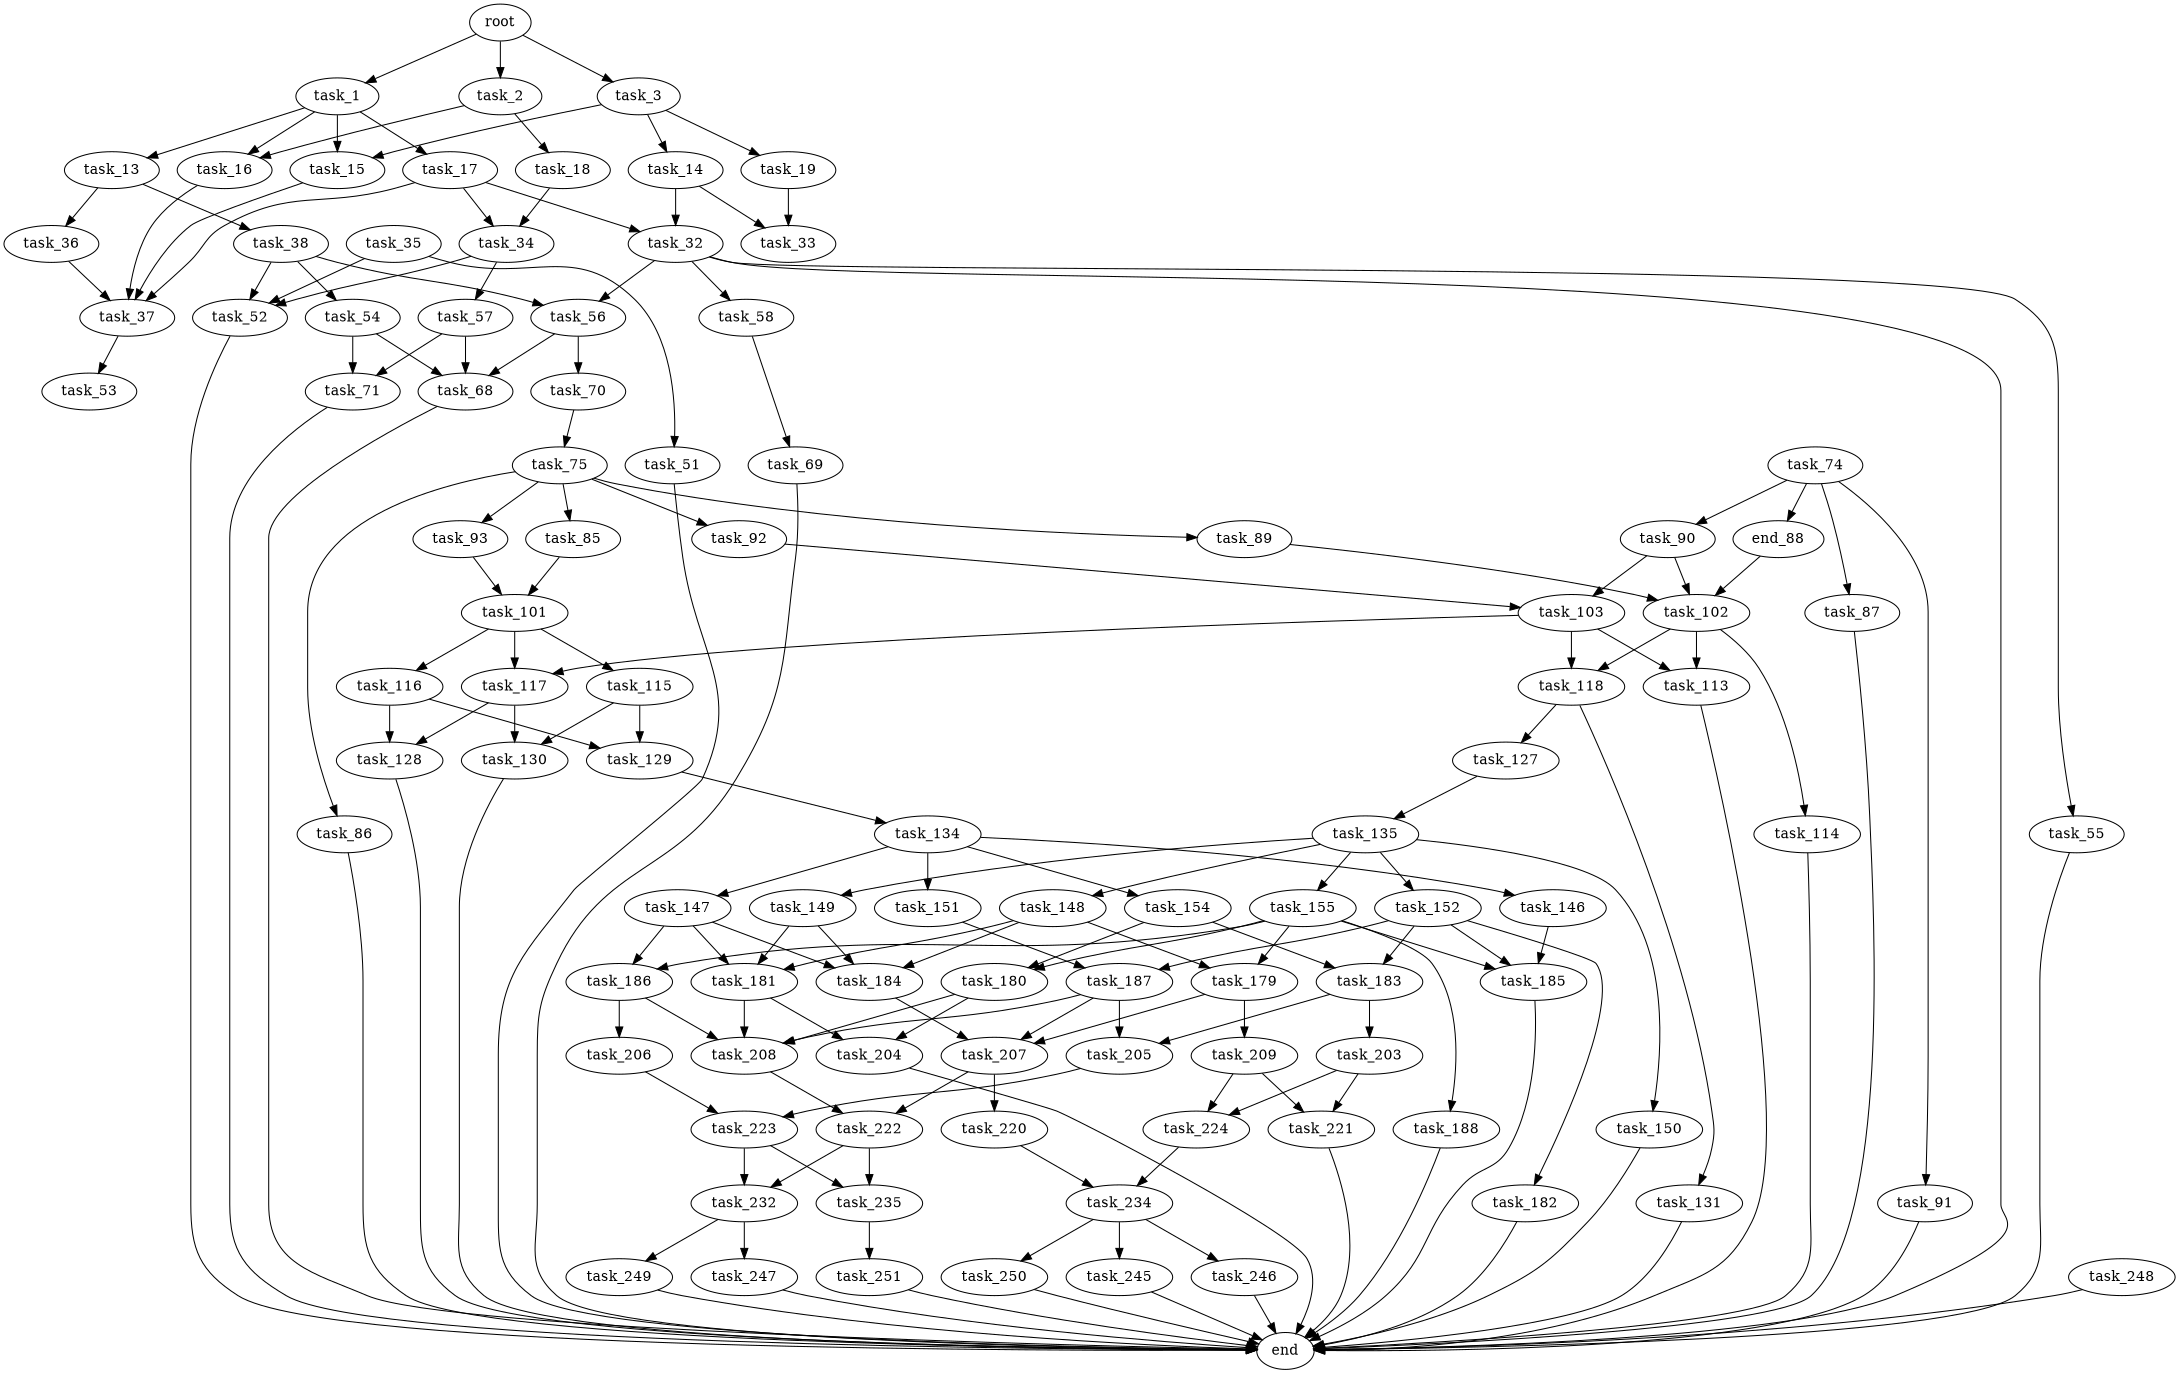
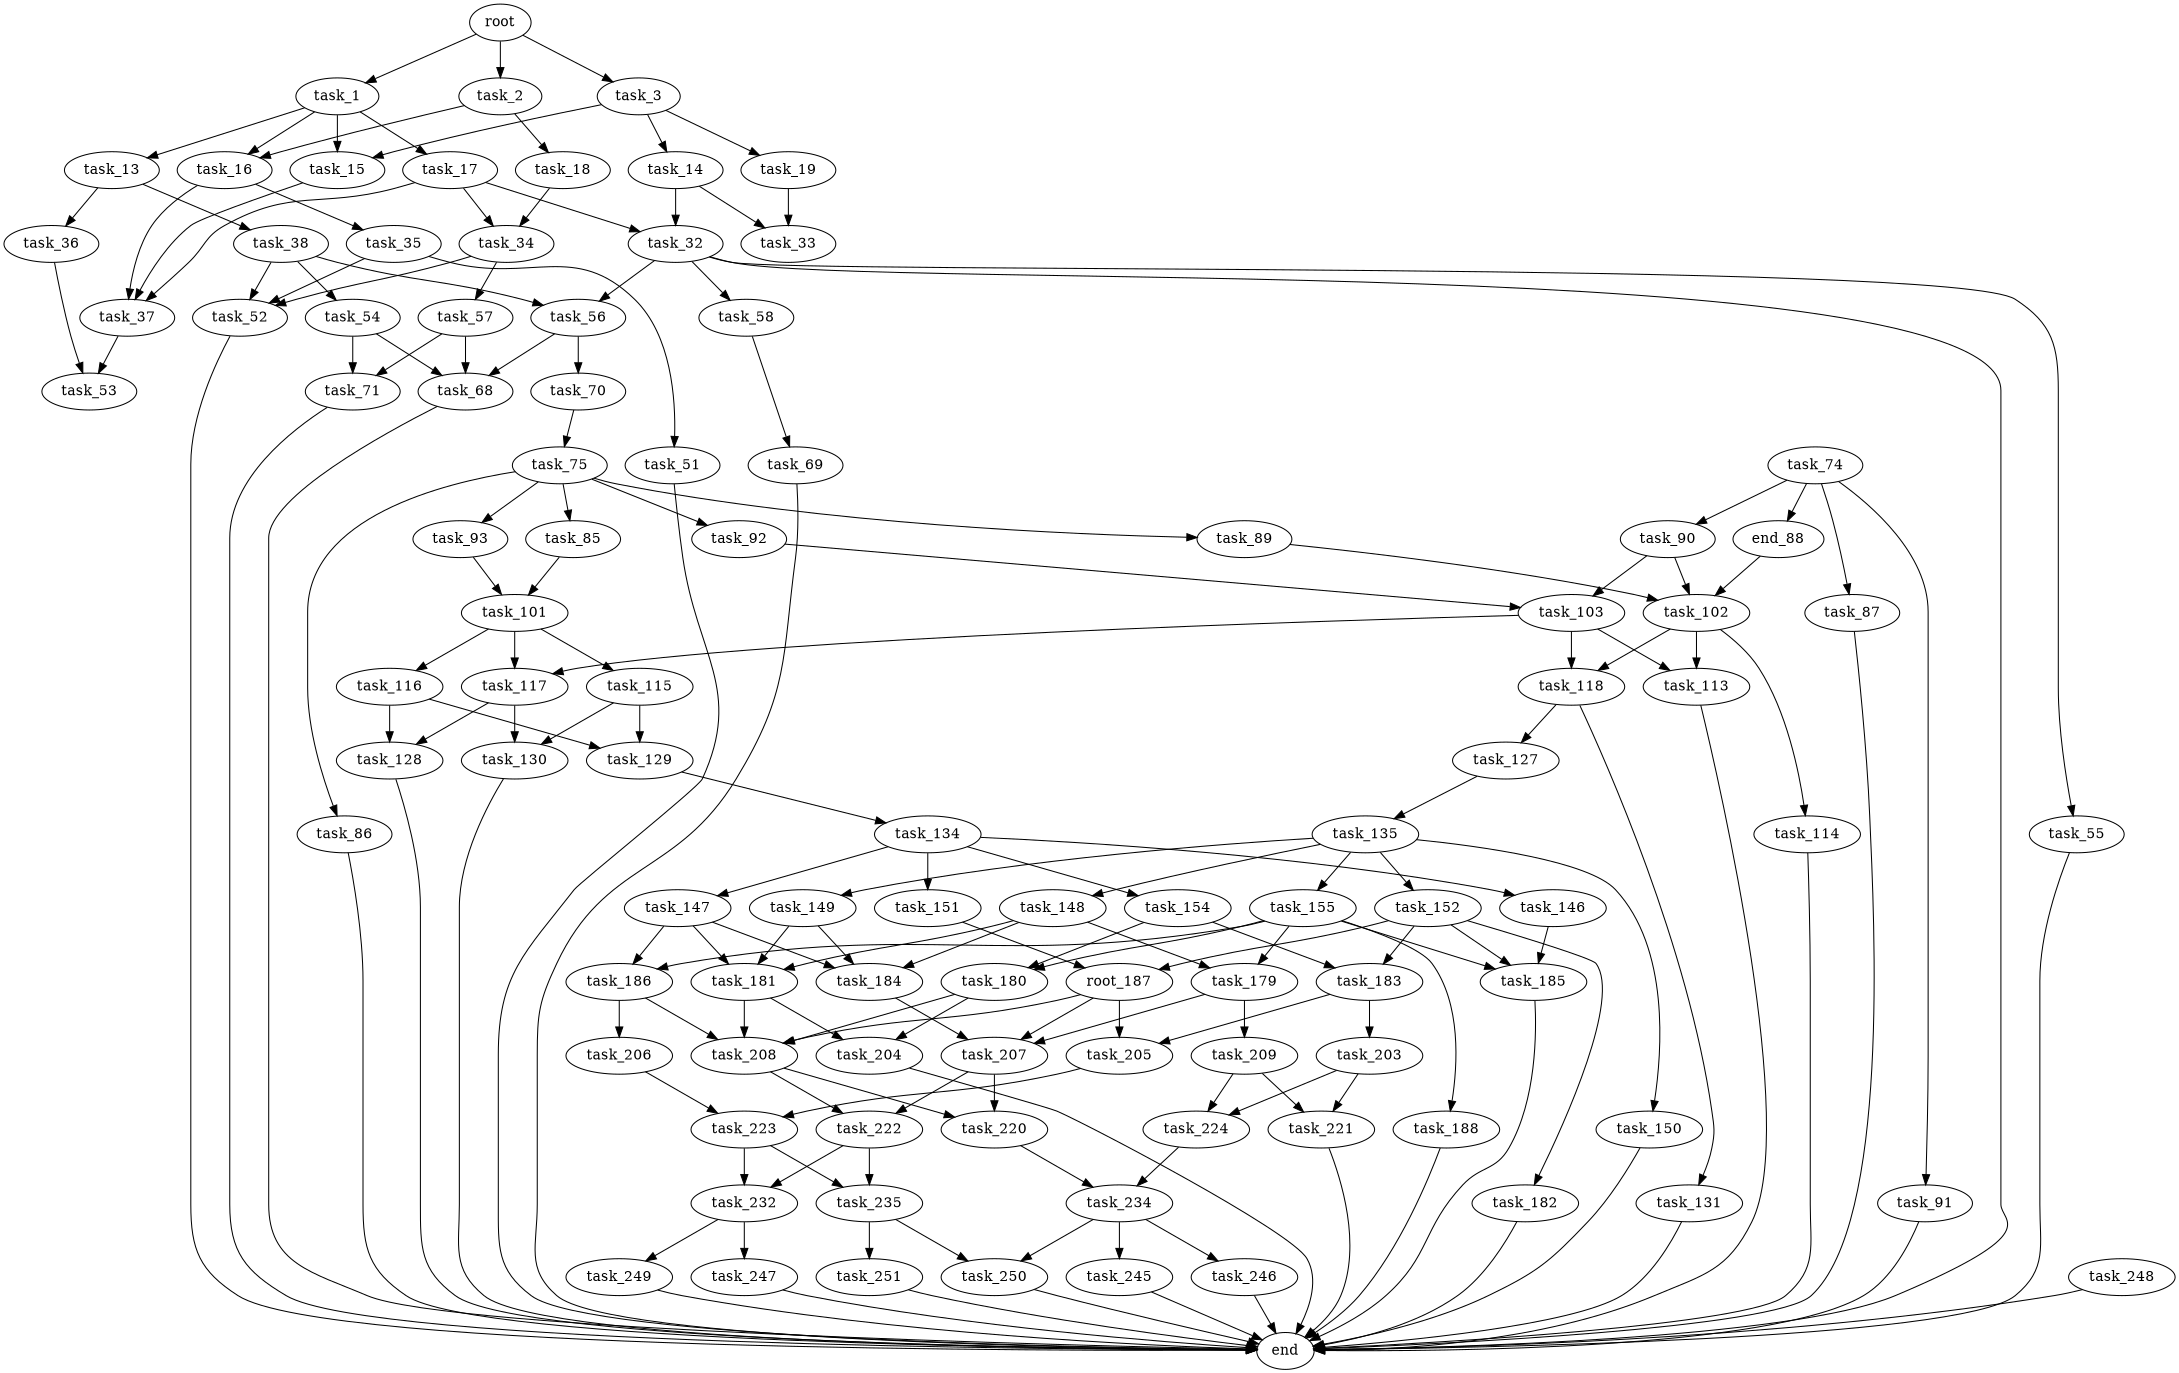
edge "task_16" -> "task_35": added
edge "task_36" -> "task_37": now "task_36" -> "task_53"
node "task_187": label "task_187" -> "root_187"
edge "task_208" -> "task_220": added
edge "task_235" -> "task_250": added
